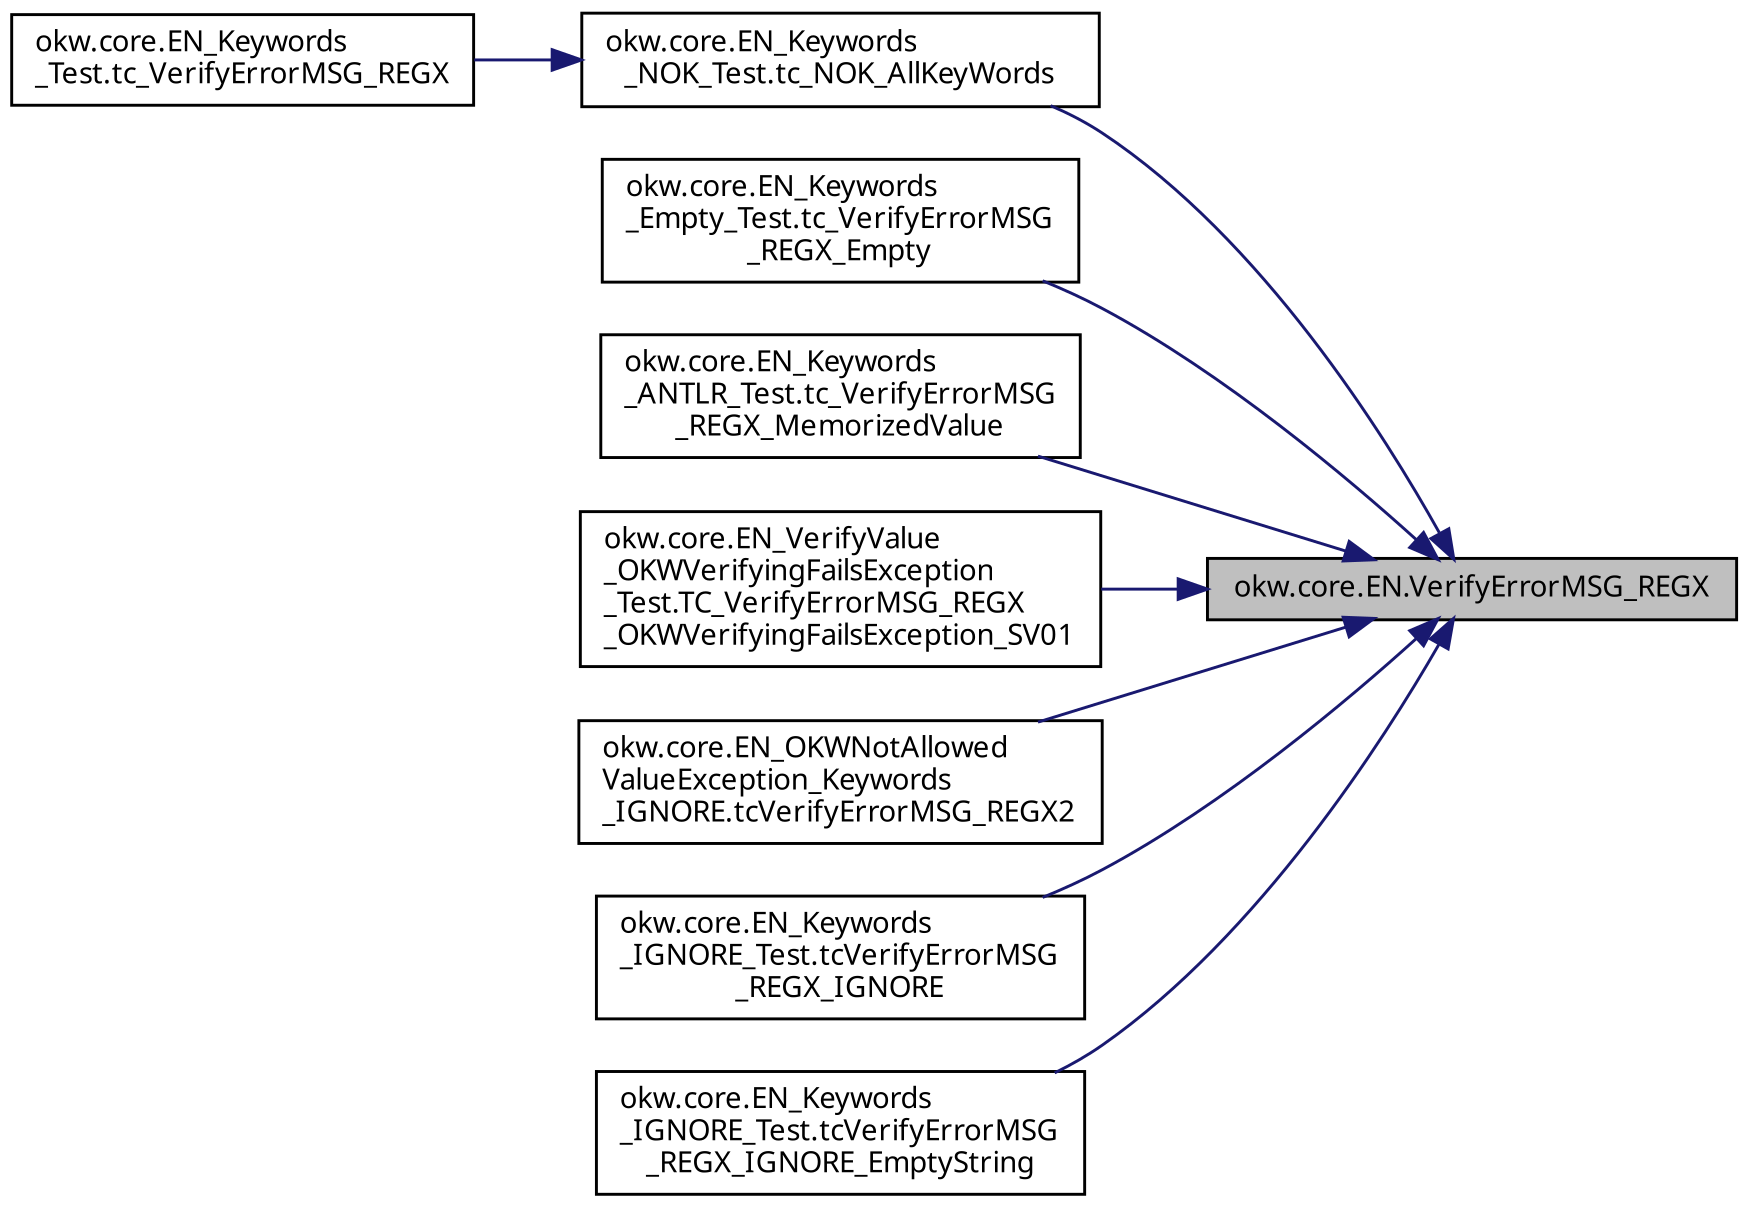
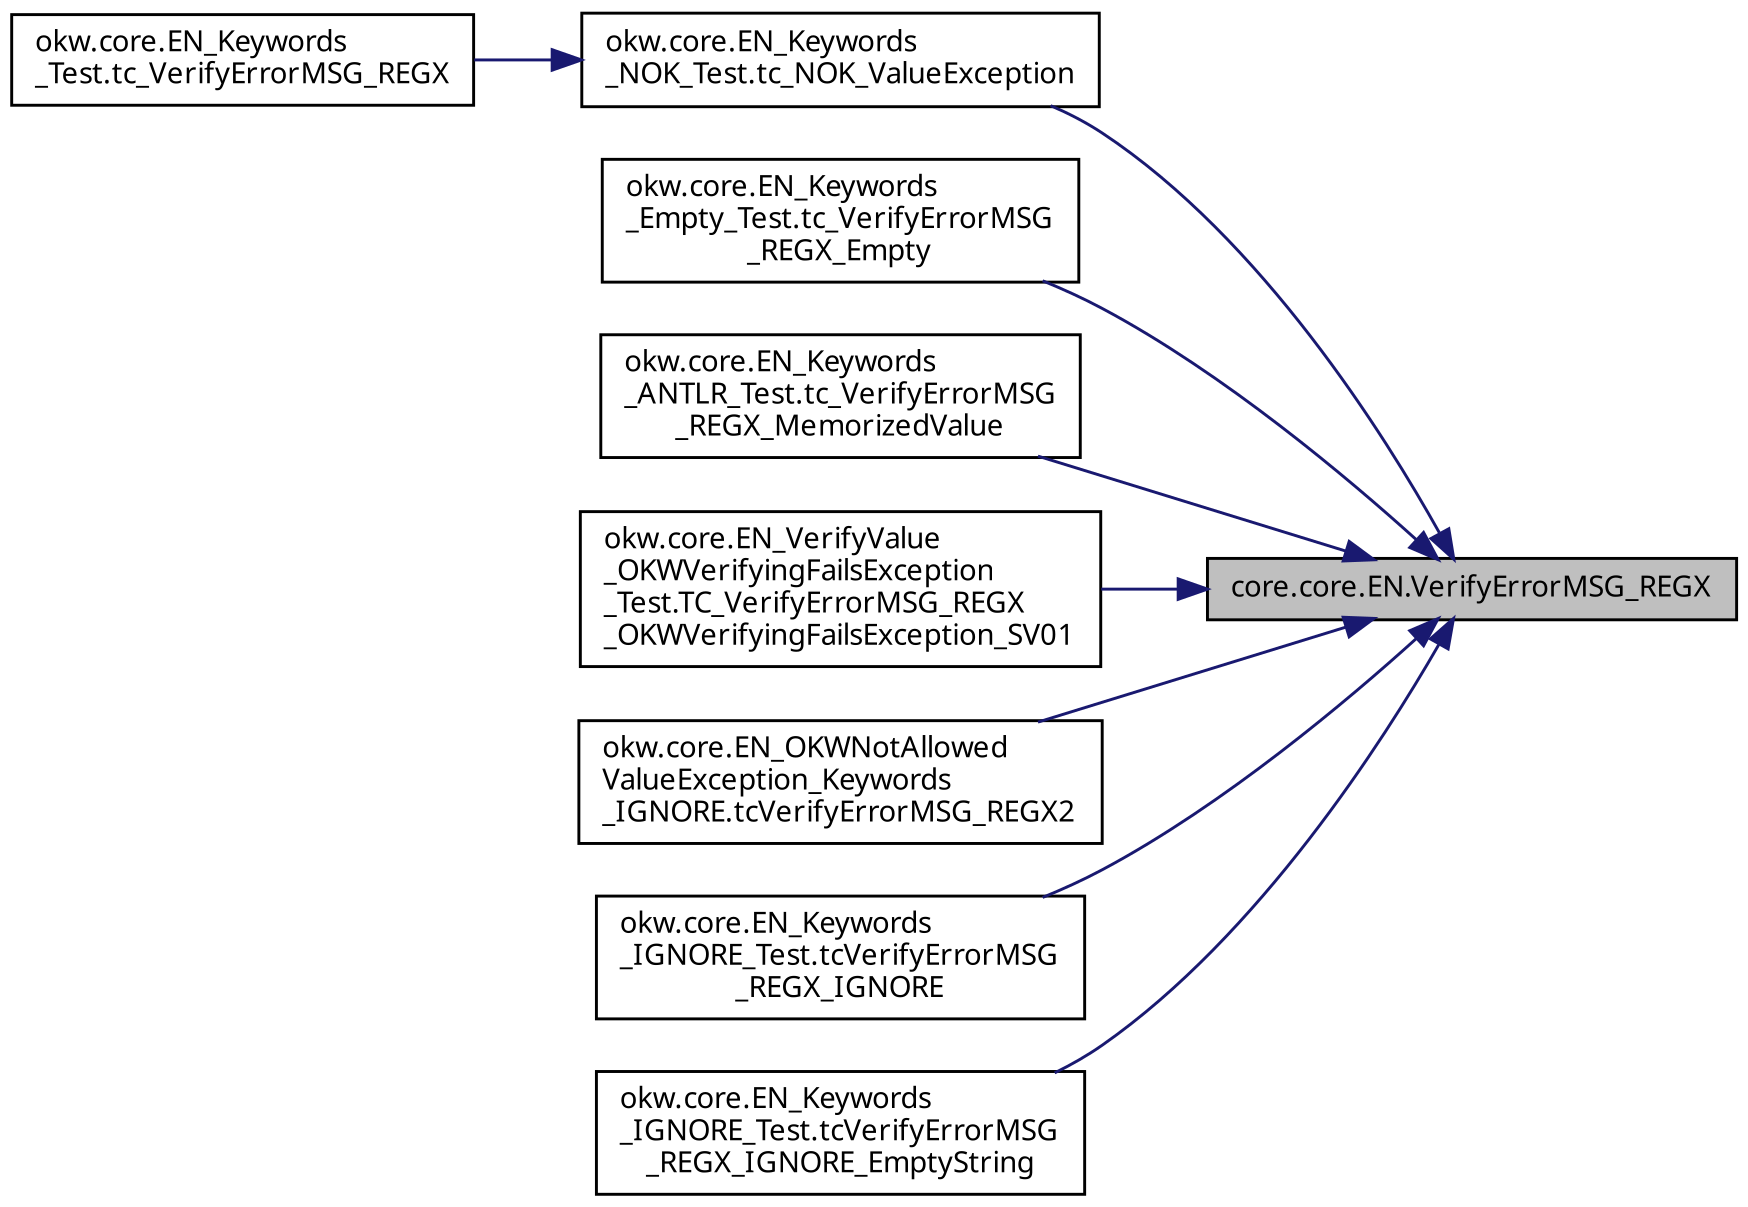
node "okw.core.EN_Keywords _NOK_Test.tc_NOK_AllKeyWords": label "okw.core.EN_Keywords _NOK_Test.tc_NOK_AllKeyWords" -> "okw.core.EN_Keywords _NOK_Test.tc_NOK_ValueException"
node "okw.core.EN.VerifyErrorMSG_REGX": label "okw.core.EN.VerifyErrorMSG_REGX" -> "core.core.EN.VerifyErrorMSG_REGX"
